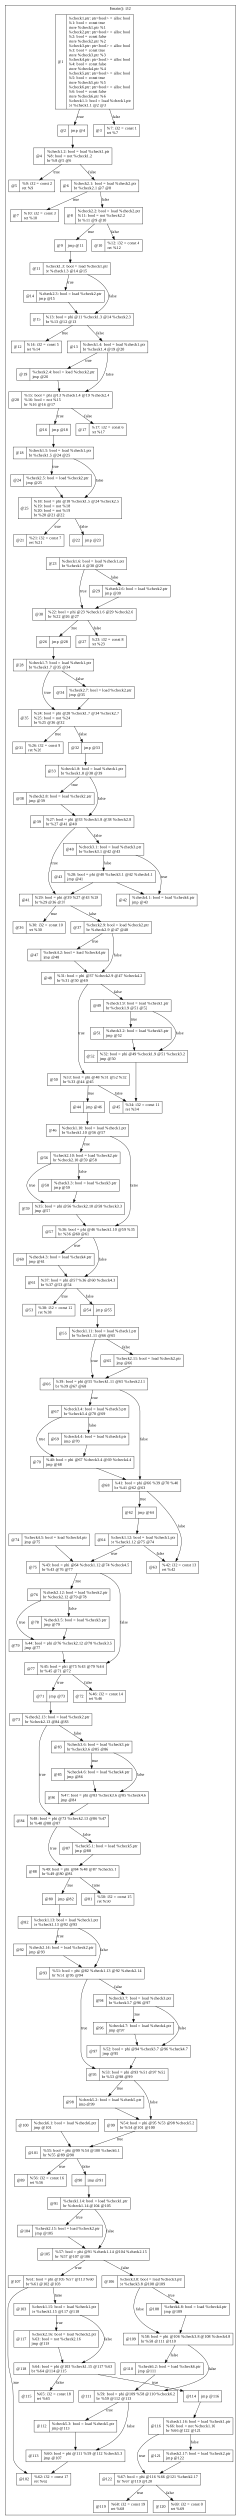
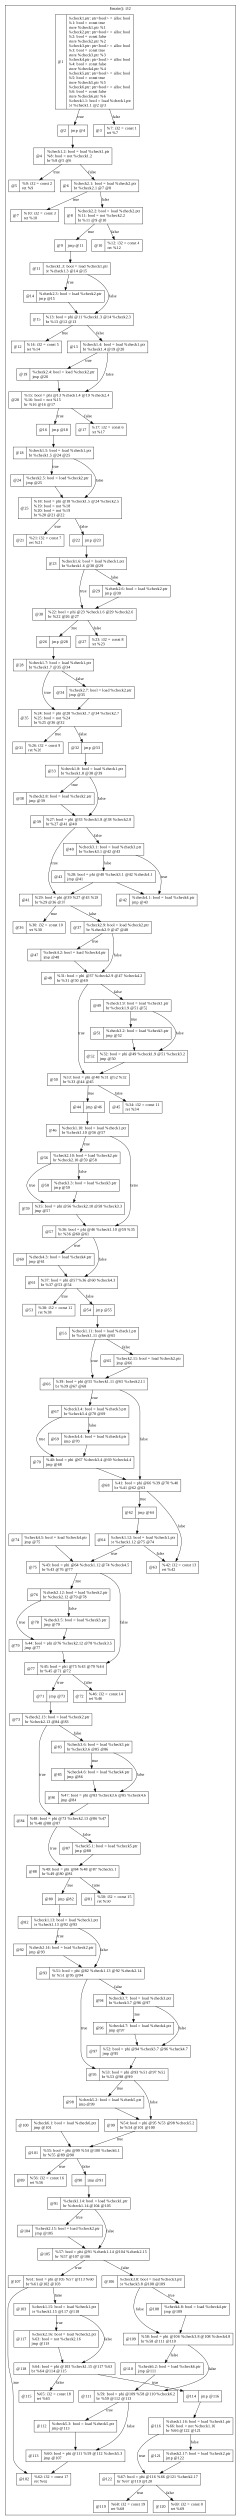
edge "@22" -> "@23": added
edge "@52" -> "@45": now "@52" -> "@50"
